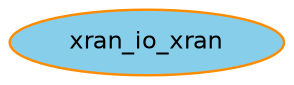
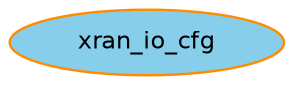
node "xran_io_xran": label "xran_io_xran" -> "xran_io_cfg"
